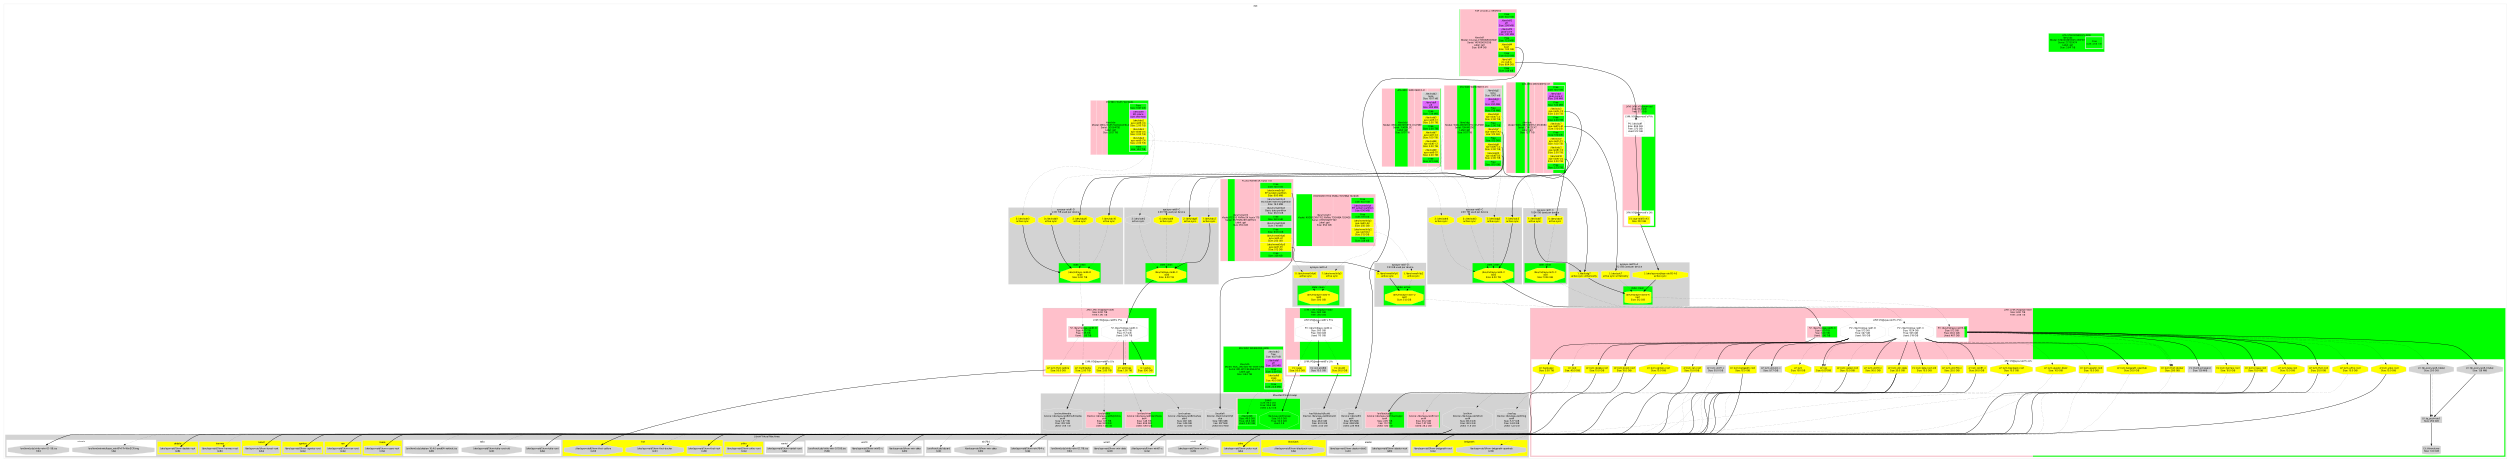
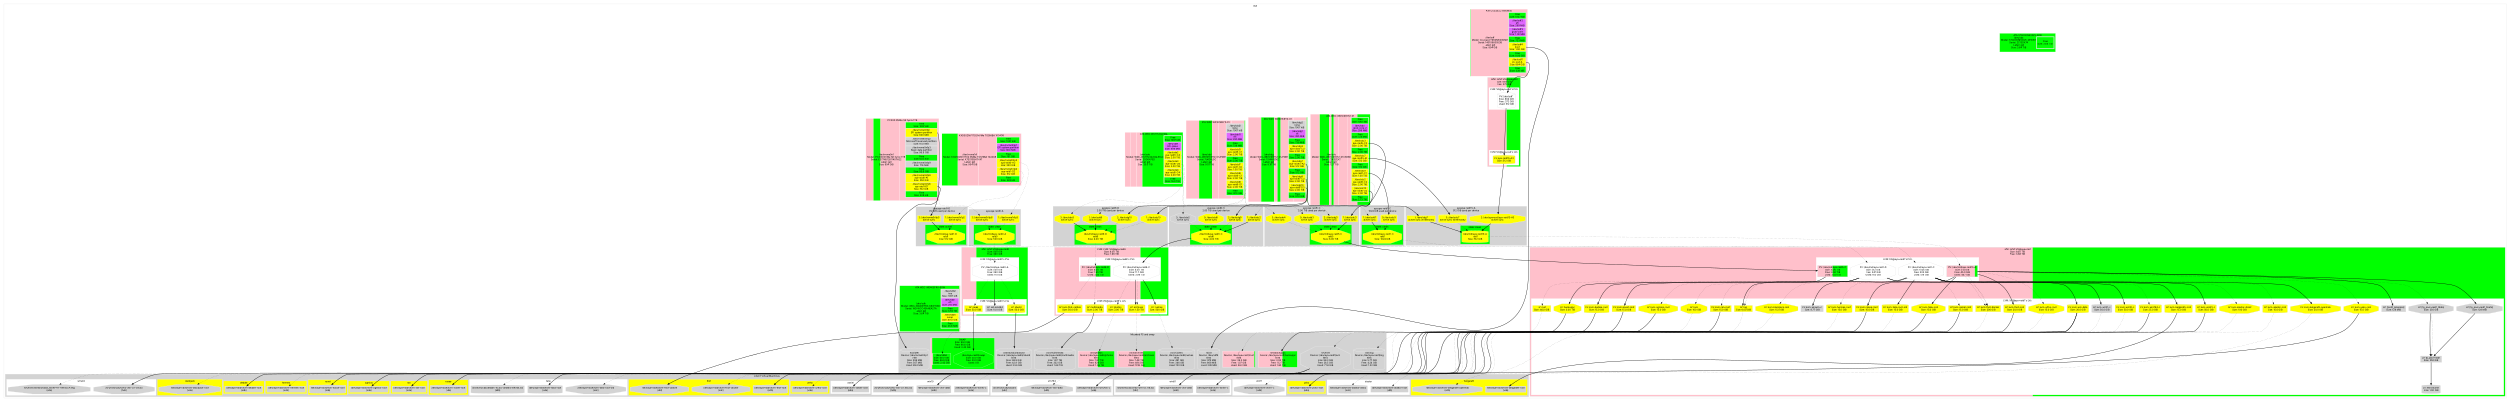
edge "1: /dev/sdd7 active sync" -> "1: /dev/sdg7 active sync writemostly": now "1: /dev/sdd7 active sync" -> "/dev/md/aya-raid1-C raid1 Size: 1024 GiB"
edge "/dev/aya+raid1/kvm-blackjack-root (vda)" -> "LV: kvm-blackjack-root Size: 15.0 GiB": reversed
